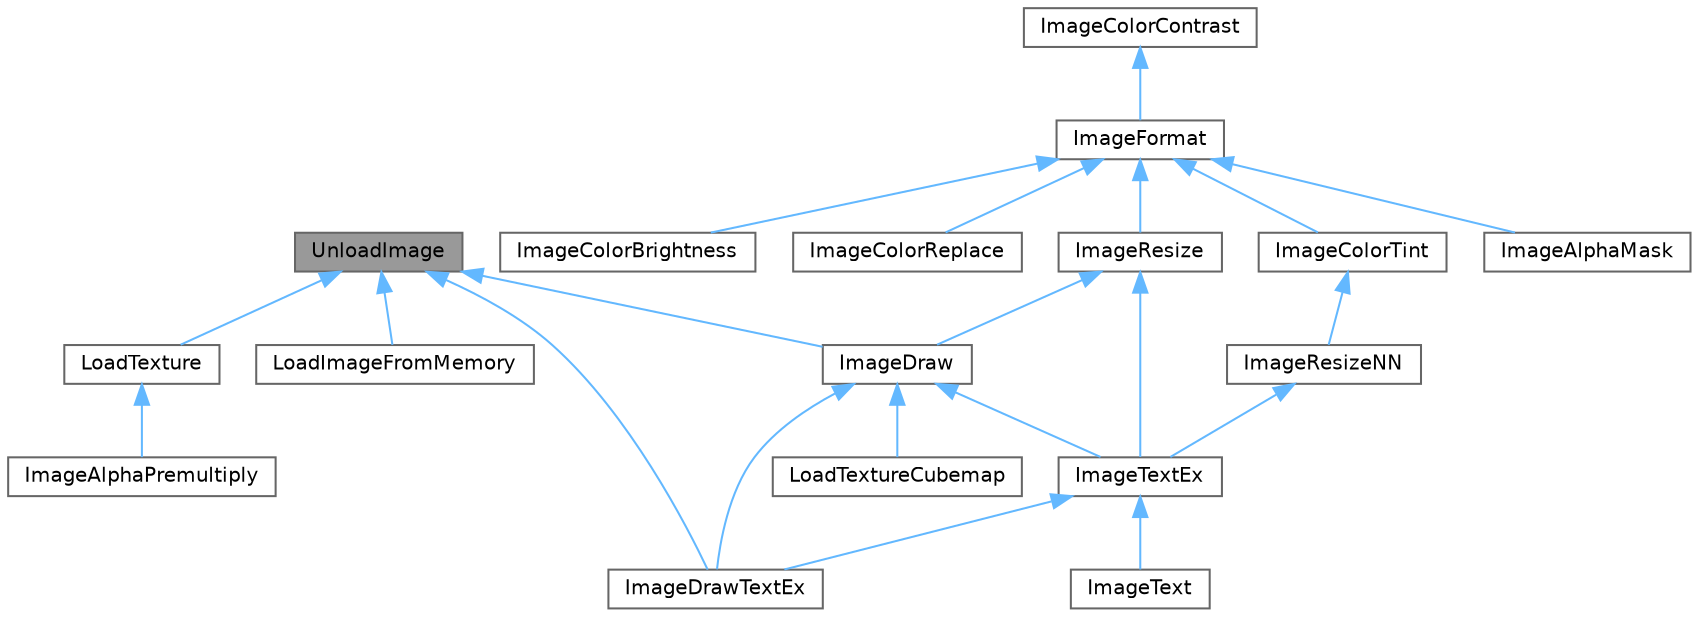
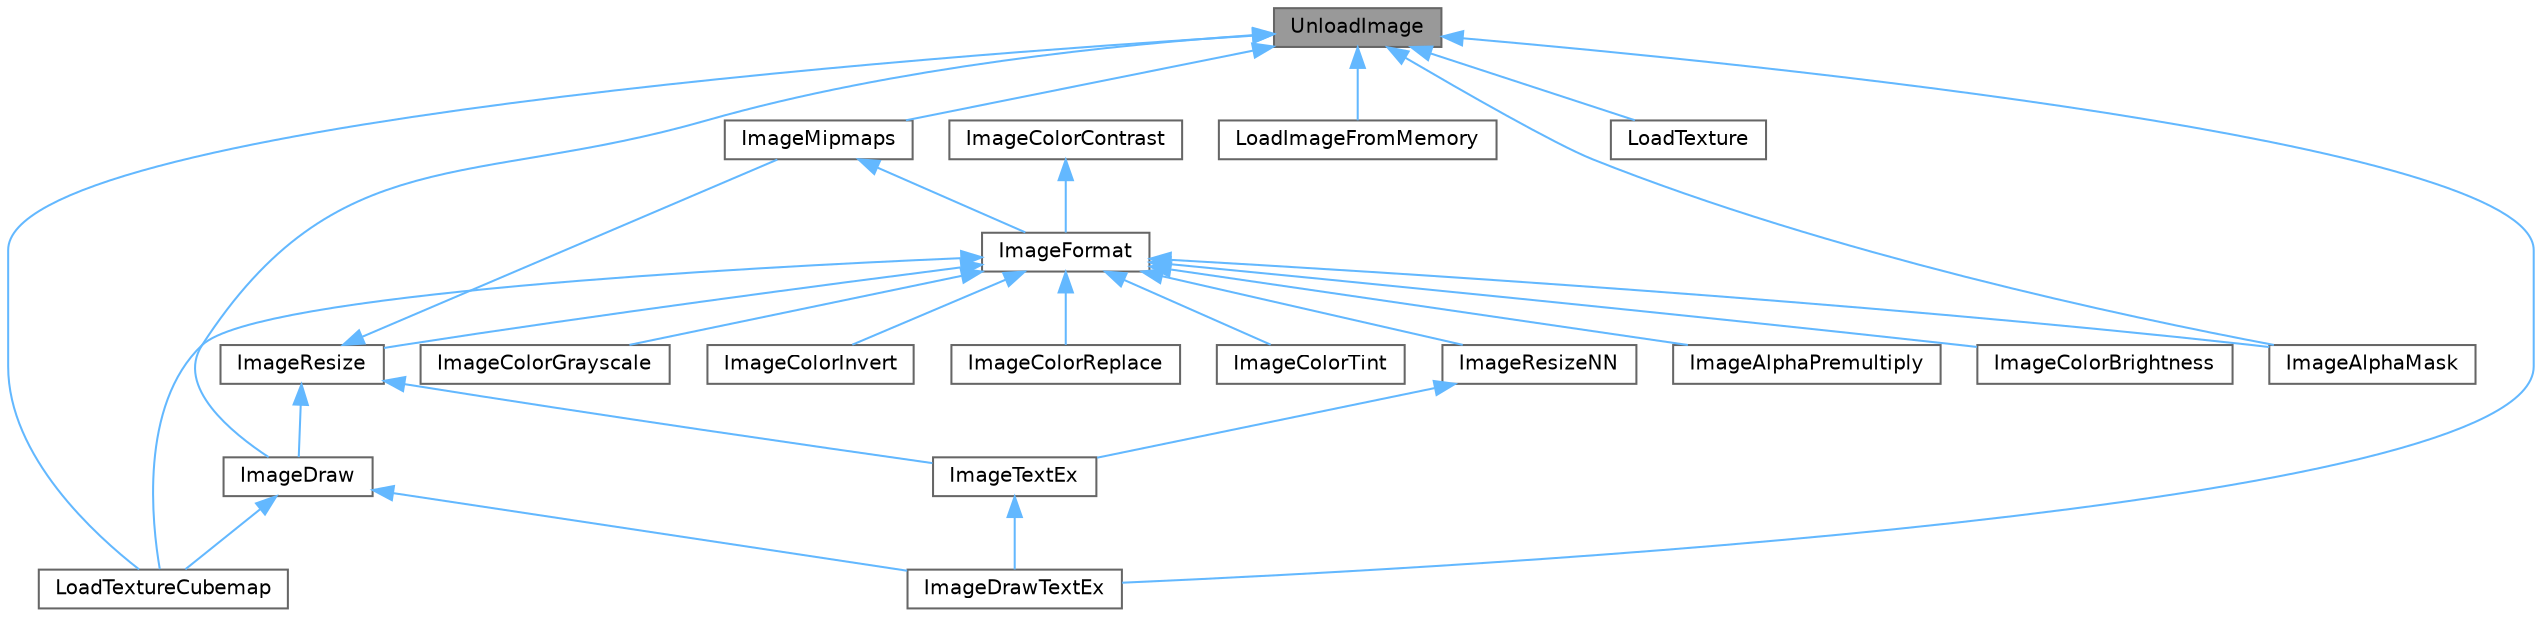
edge "LoadTextureCubemap" -> "UnloadImage": added
node "ImageMipmaps": added
edge "ImageAlphaMask" -> "UnloadImage": added
edge "LoadTextureCubemap" -> "ImageFormat": added
edge "ImageResizeNN" -> "ImageColorTint": now "ImageResizeNN" -> "ImageFormat"
node "ImageColorGrayscale": added
node "ImageColorInvert": added
edge "ImageTextEx" -> "ImageDraw": removed
edge "ImageAlphaPremultiply" -> "LoadTexture": now "ImageAlphaPremultiply" -> "ImageFormat"
node "ImageText": removed
